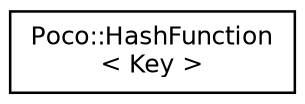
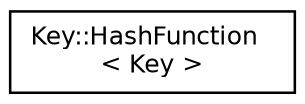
node "Poco::HashFunction < Key >": label "Poco::HashFunction < Key >" -> "Key::HashFunction < Key >"
